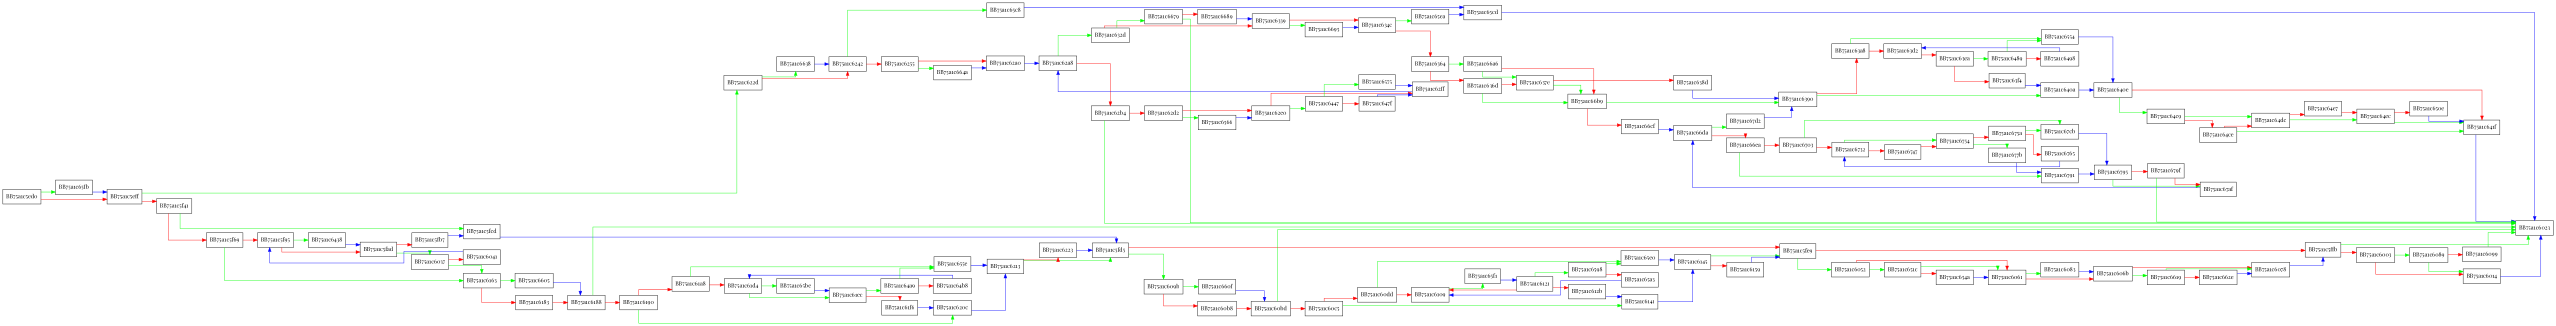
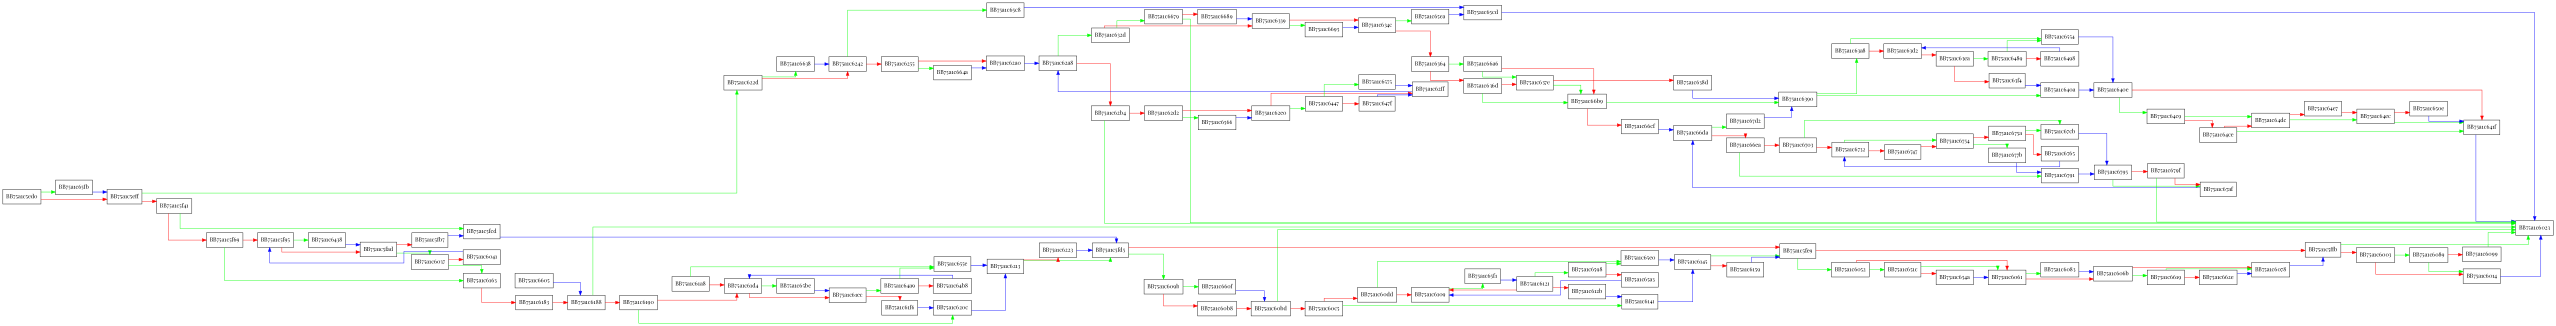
edge "BB75a1c6390" -> "BB75a1c63a8": color red -> green
edge "BB75a1c6163" -> "BB75a1c6605": removed
edge "BB75a1c6190" -> "BB75a1c61a8": now "BB75a1c6190" -> "BB75a1c61d4"
edge "BB75a1c61d4" -> "BB75a1c61ec": color green -> red
